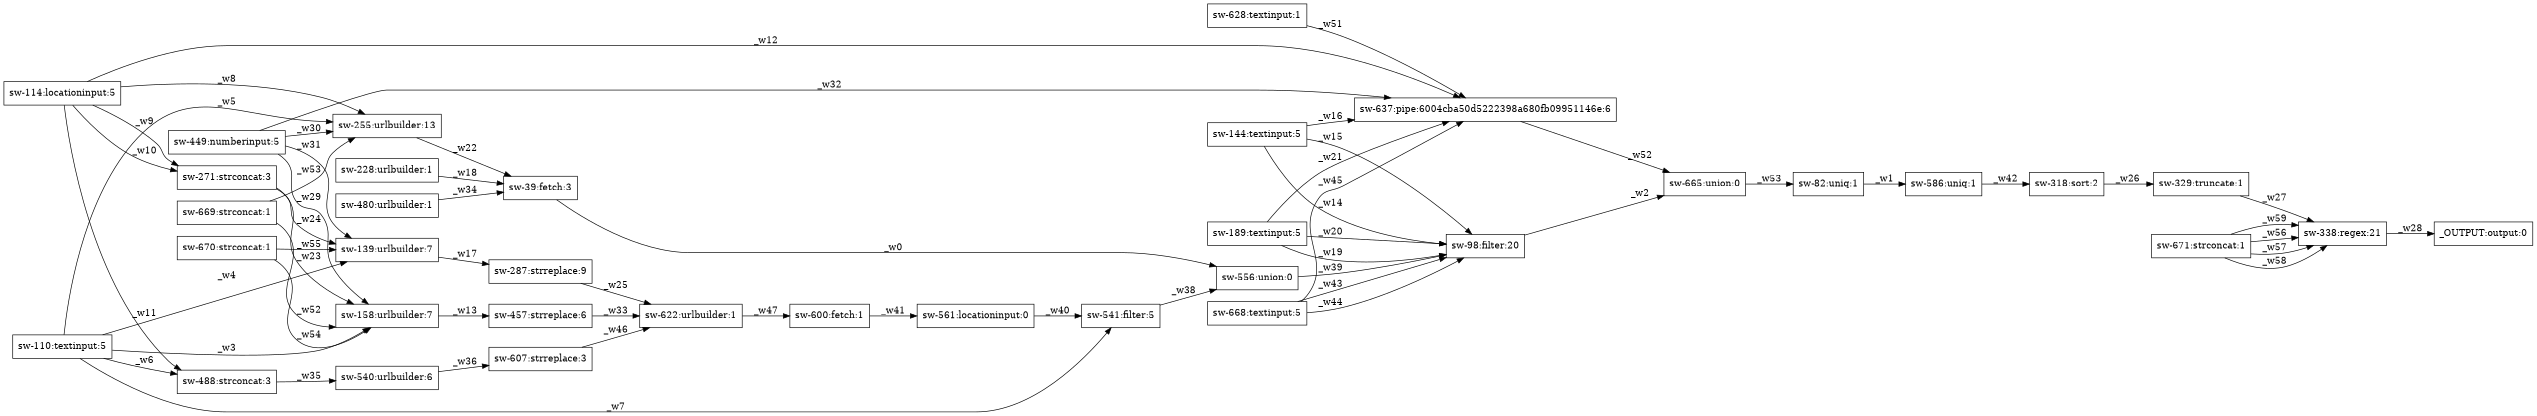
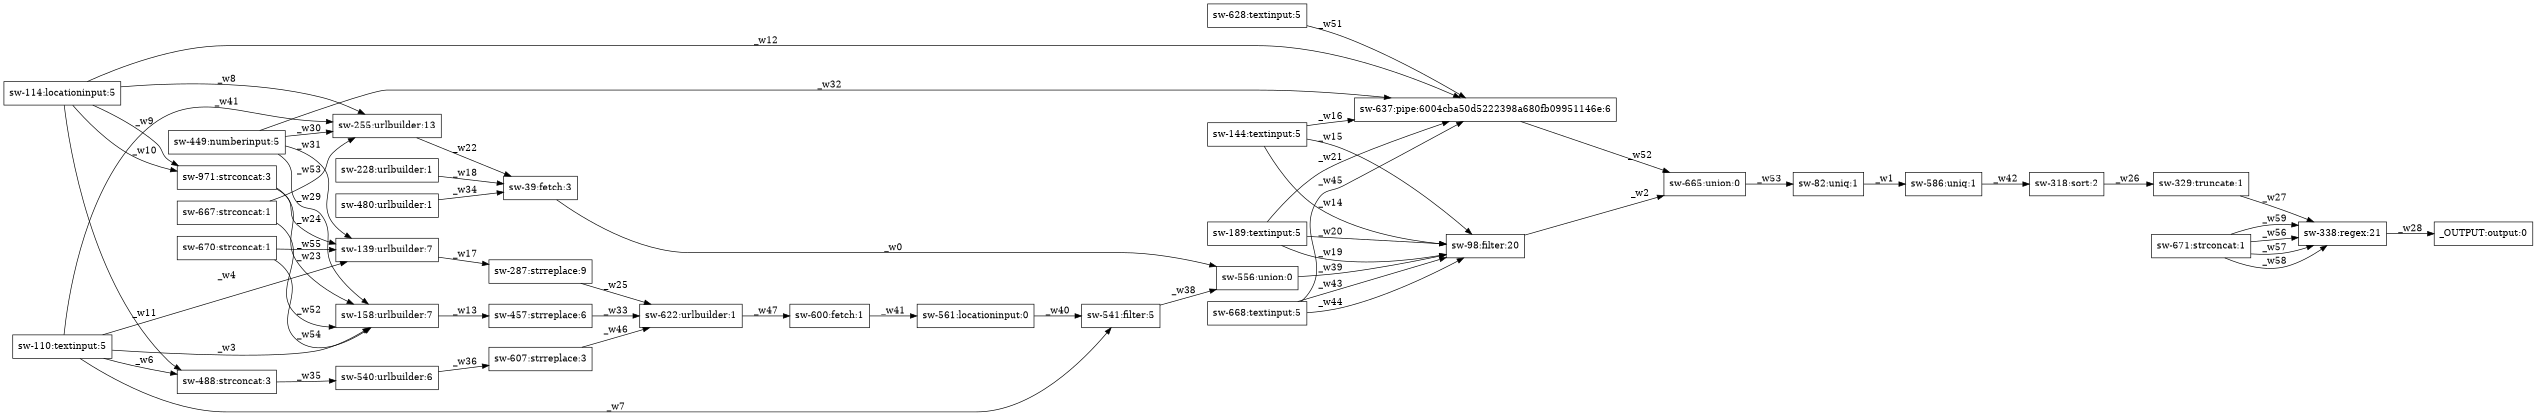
node "sw-628:textinput:1": label "sw-628:textinput:1" -> "sw-628:textinput:5"
edge "sw-110:textinput:5" -> "sw-255:urlbuilder:13": label "_w5" -> "_w41"
node "sw-271:strconcat:3": label "sw-271:strconcat:3" -> "sw-971:strconcat:3"
node "sw-669:strconcat:1": label "sw-669:strconcat:1" -> "sw-667:strconcat:1"
